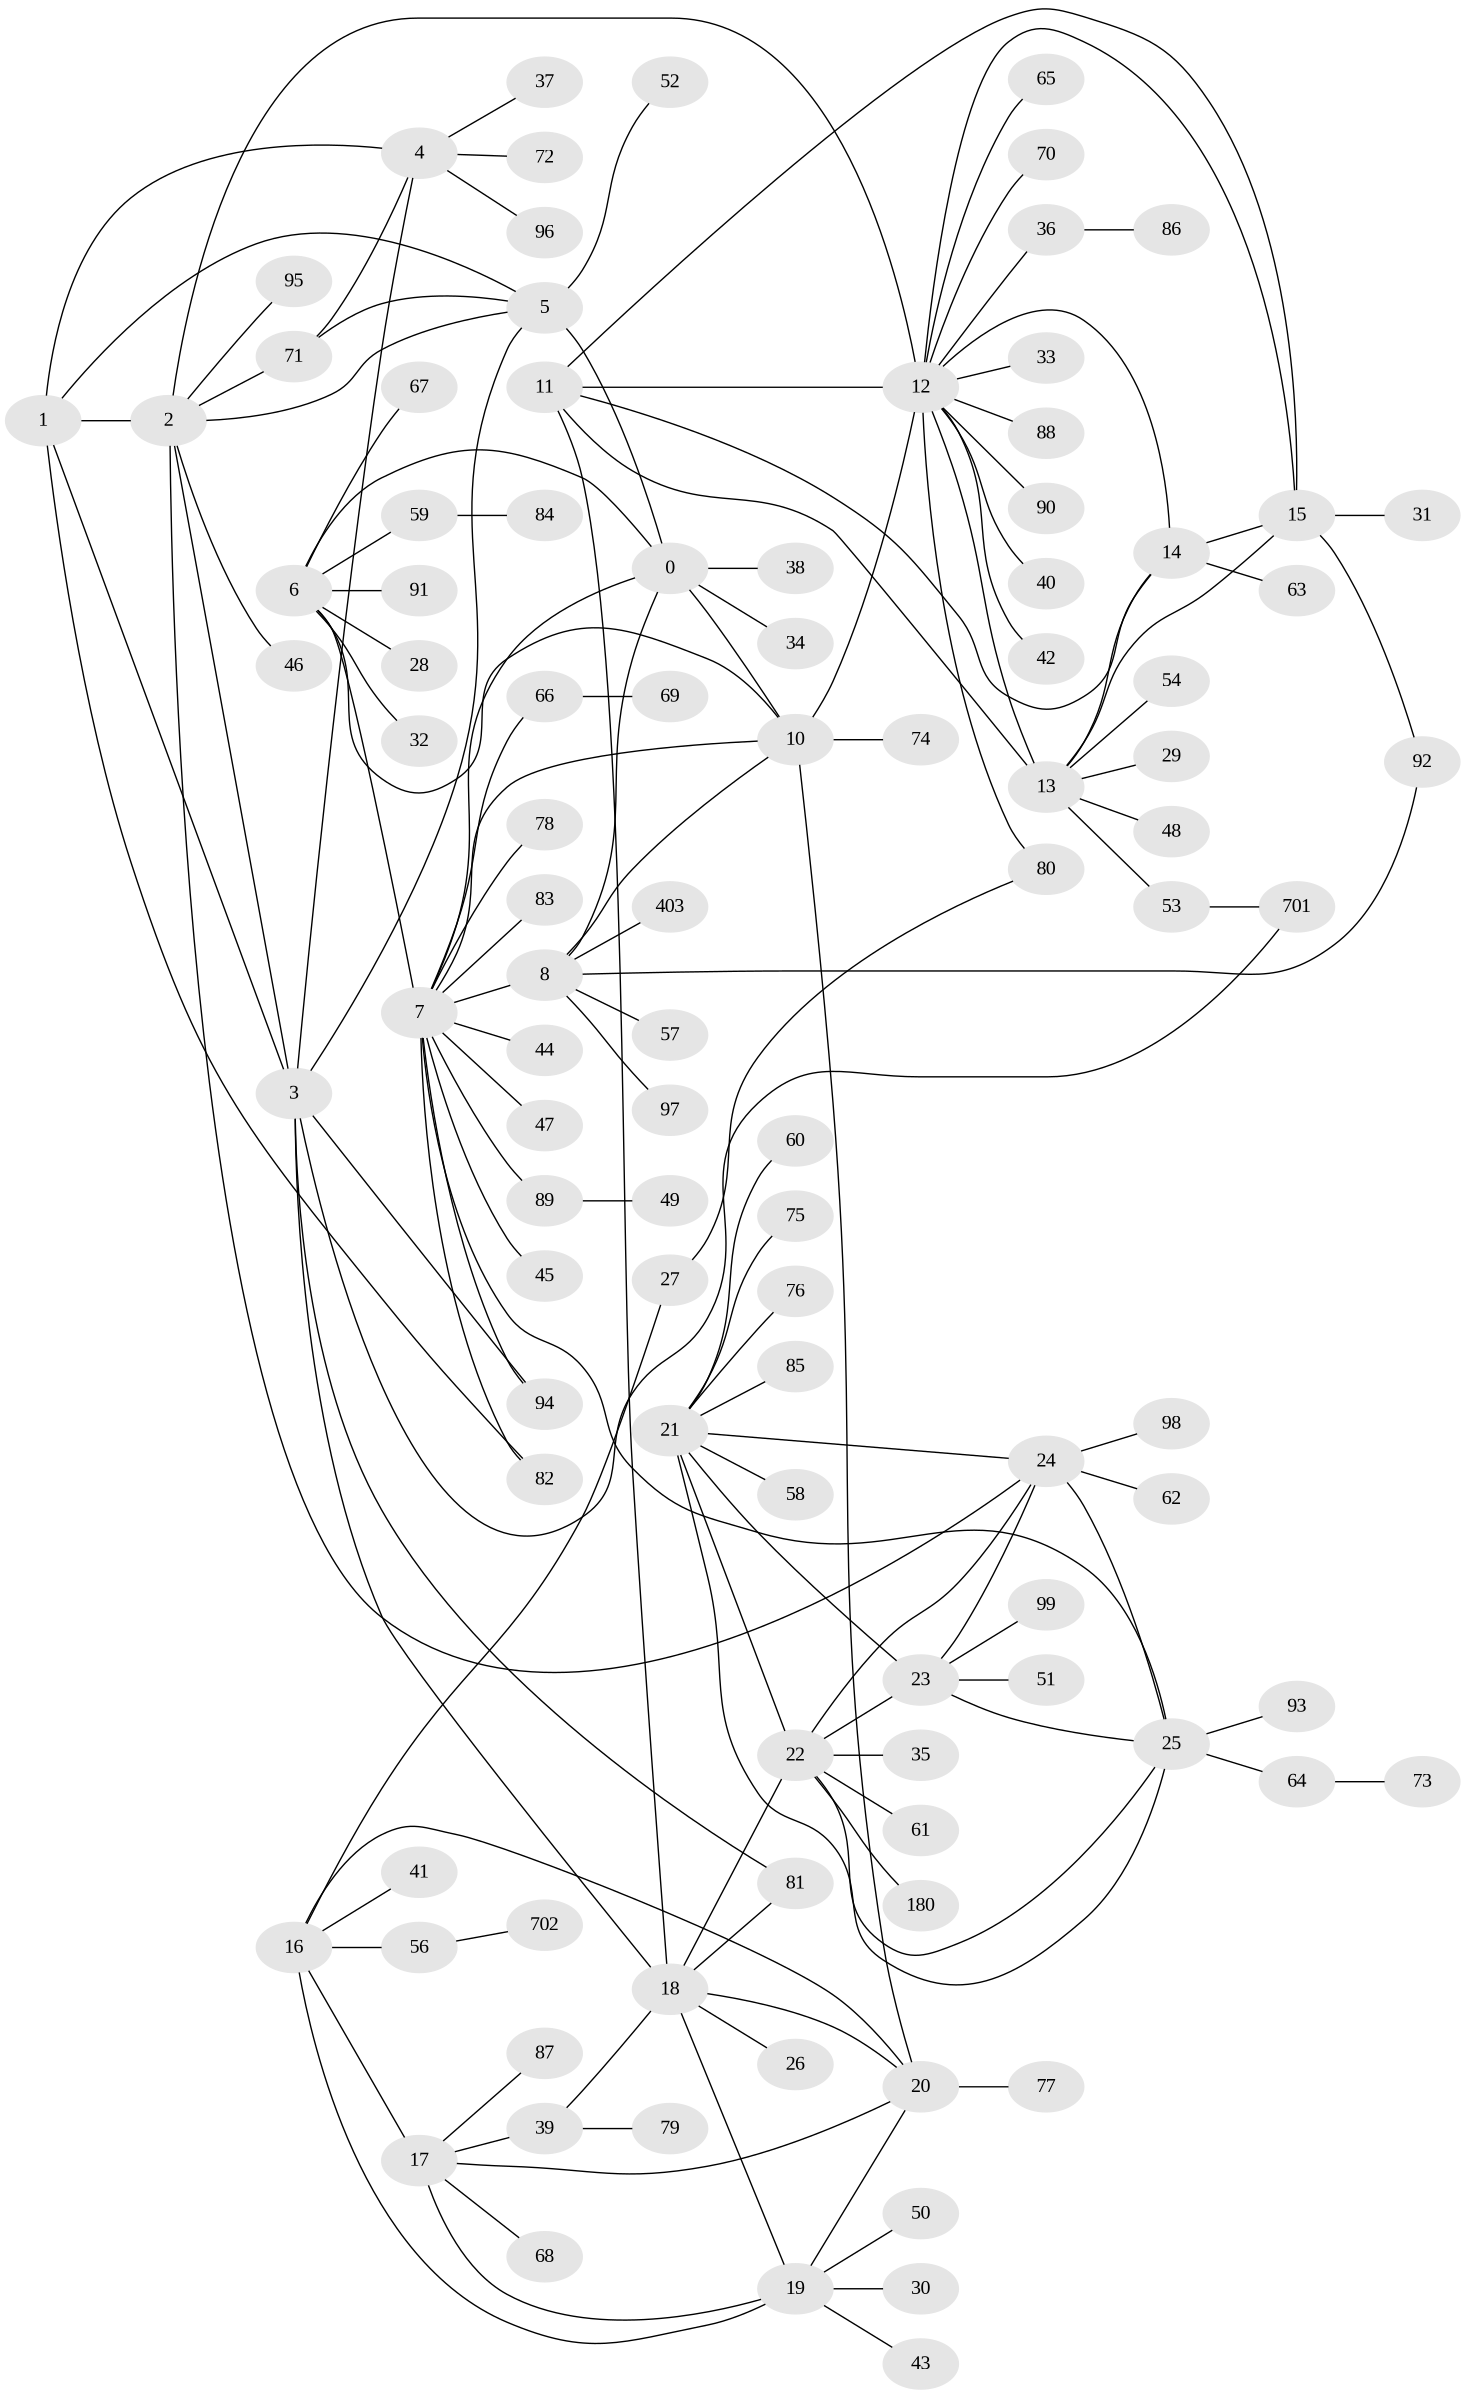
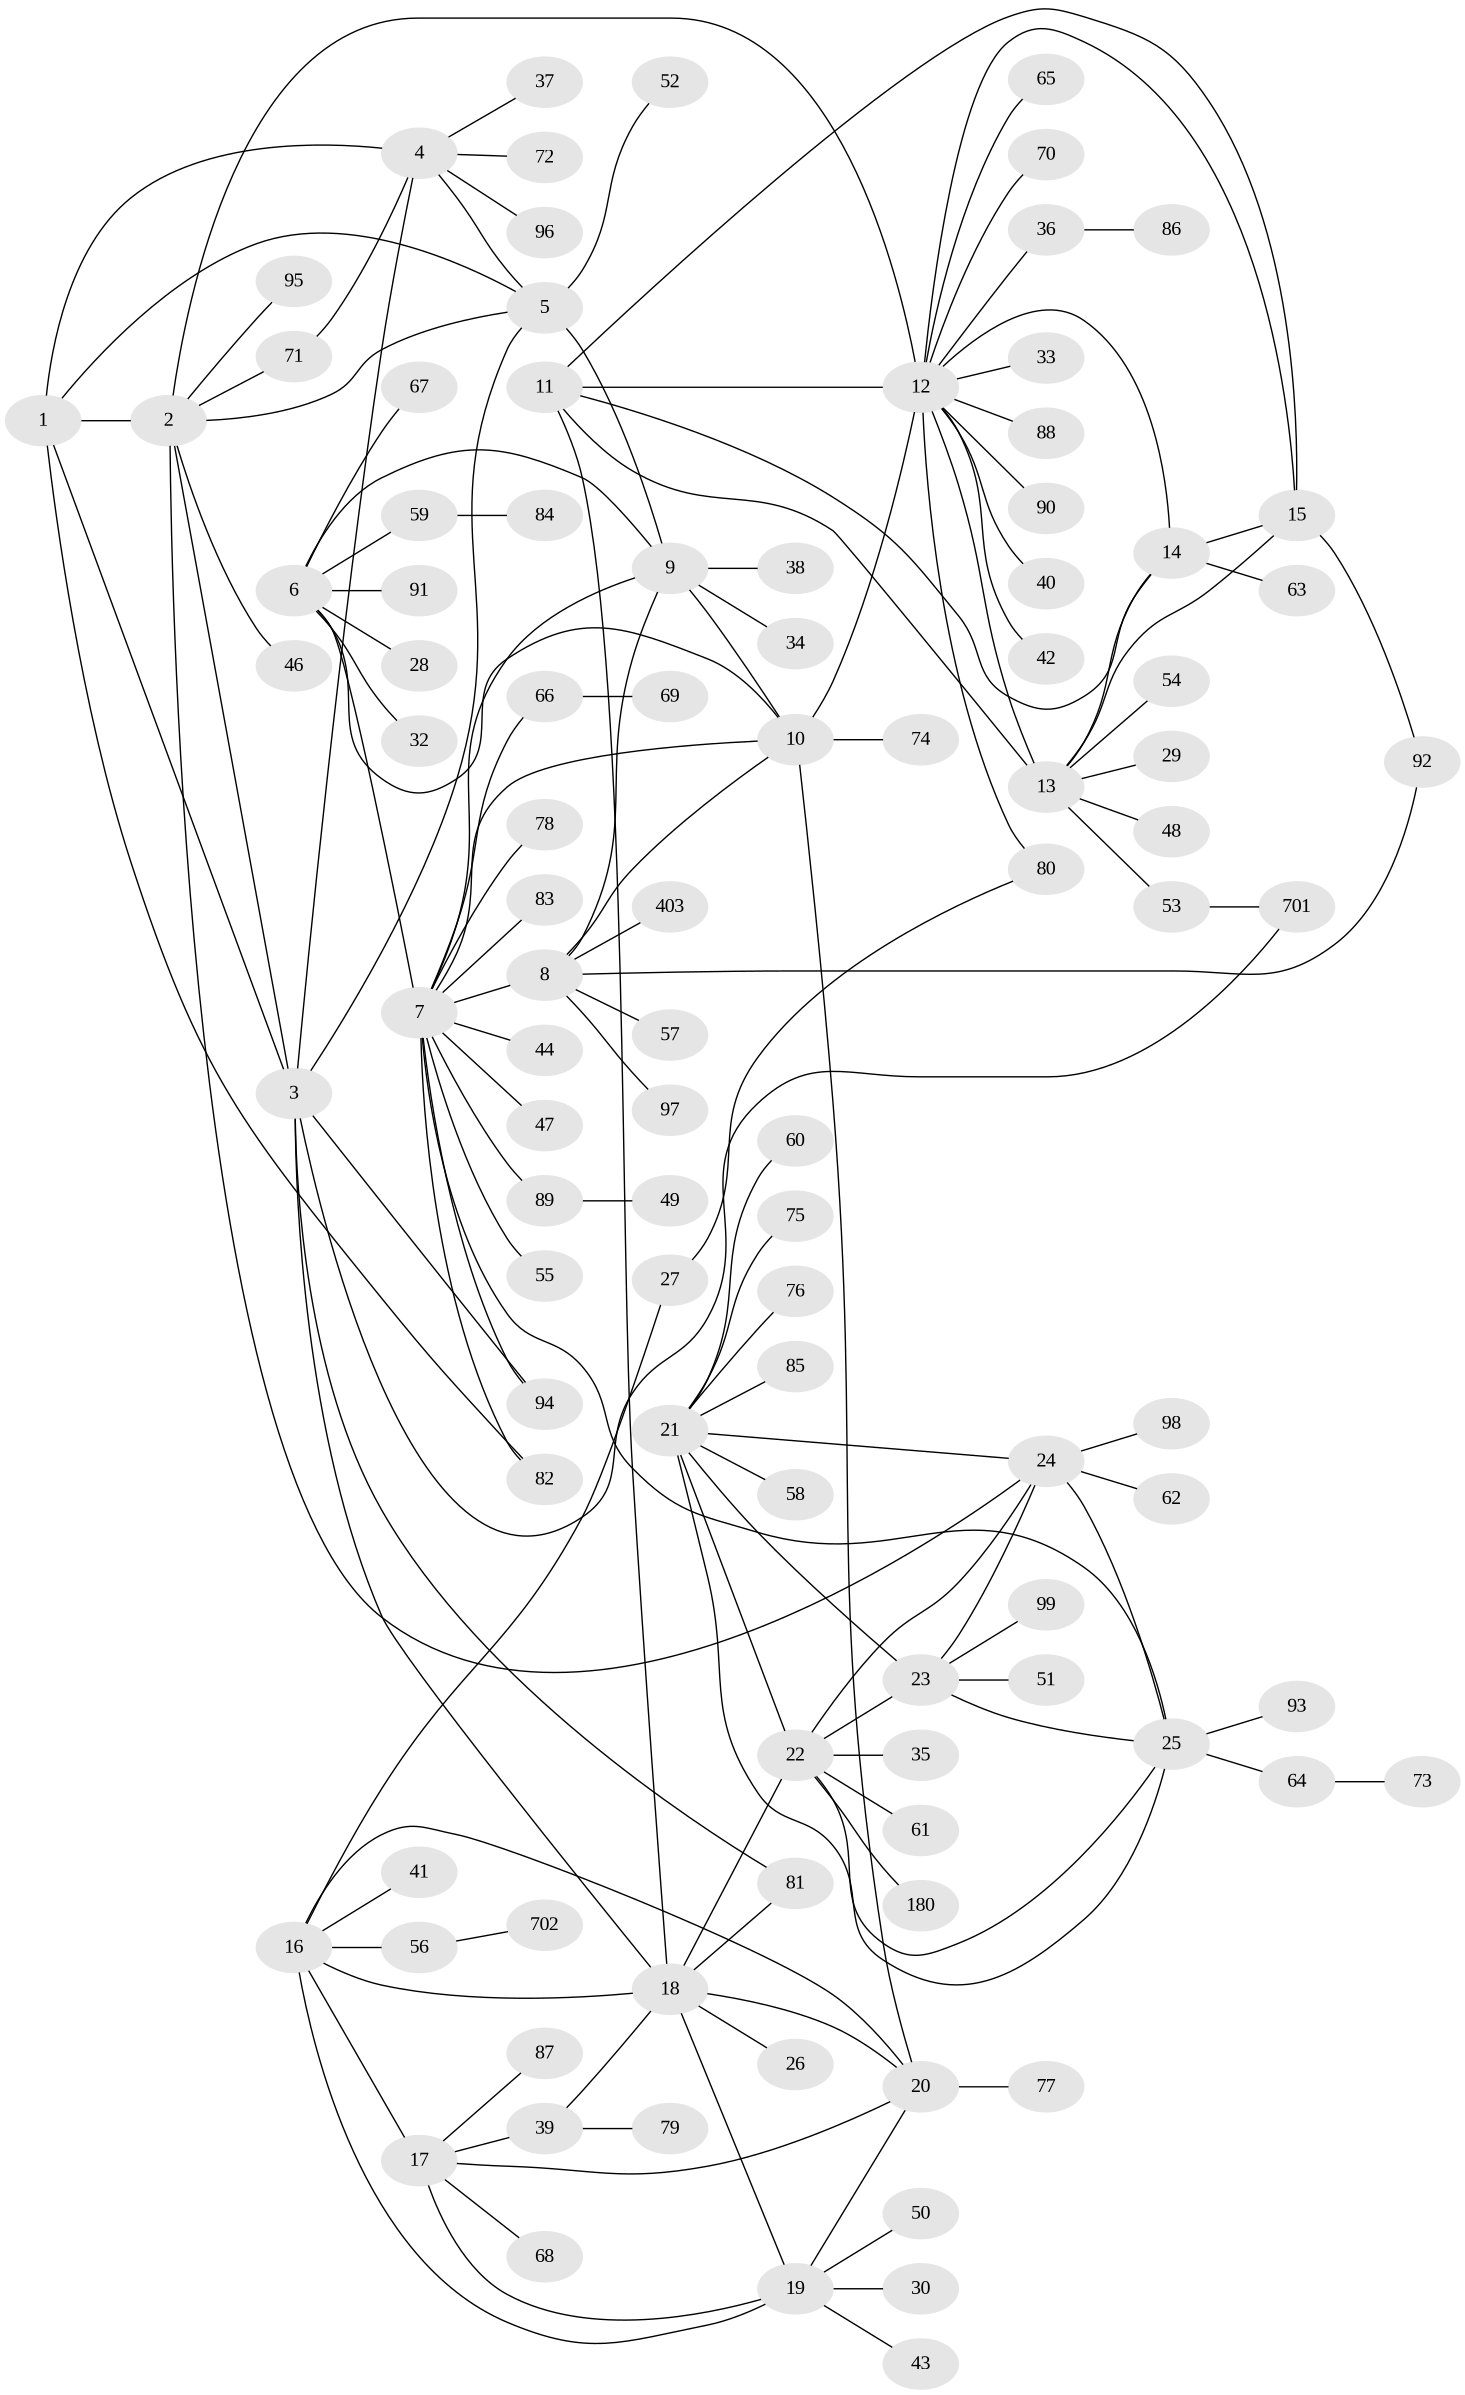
edge "5" -- "71": now "5" -- "4"
node "31": removed
node "0": label "0" -> "9"
node "45": label "45" -> "55"
edge "16" -- "18": added
